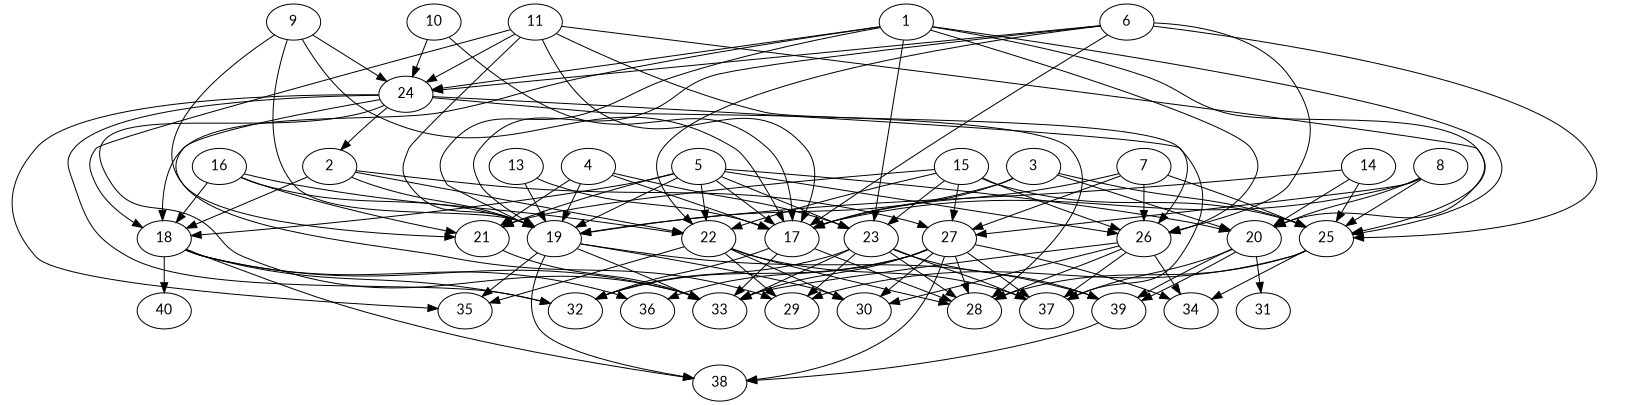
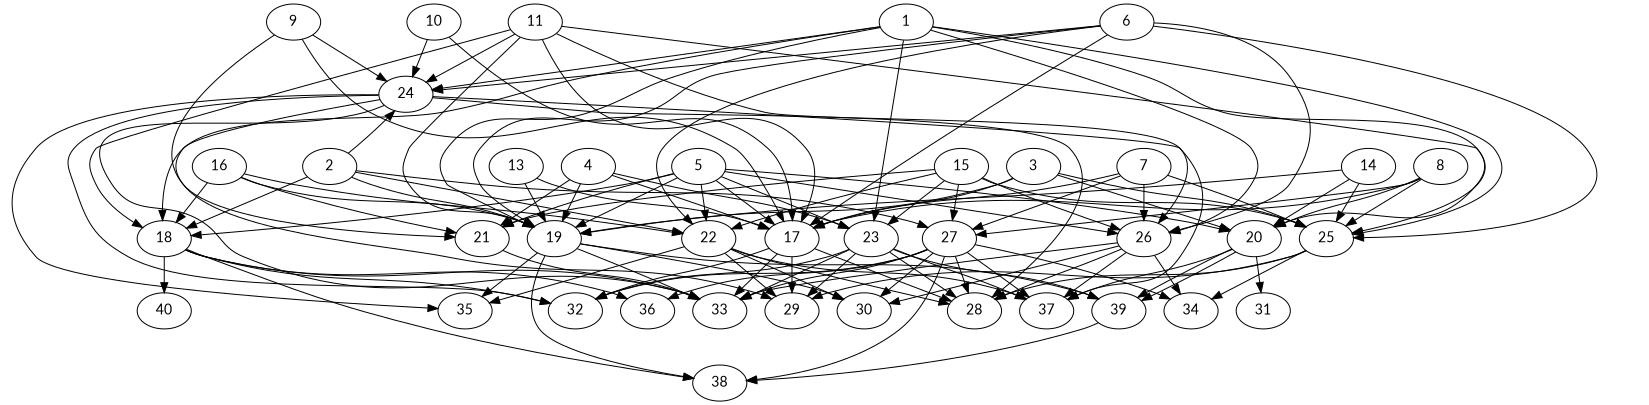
edge "24" -> "2": reversed
edge "9" -> "19": removed
edge "17" -> "29": added
